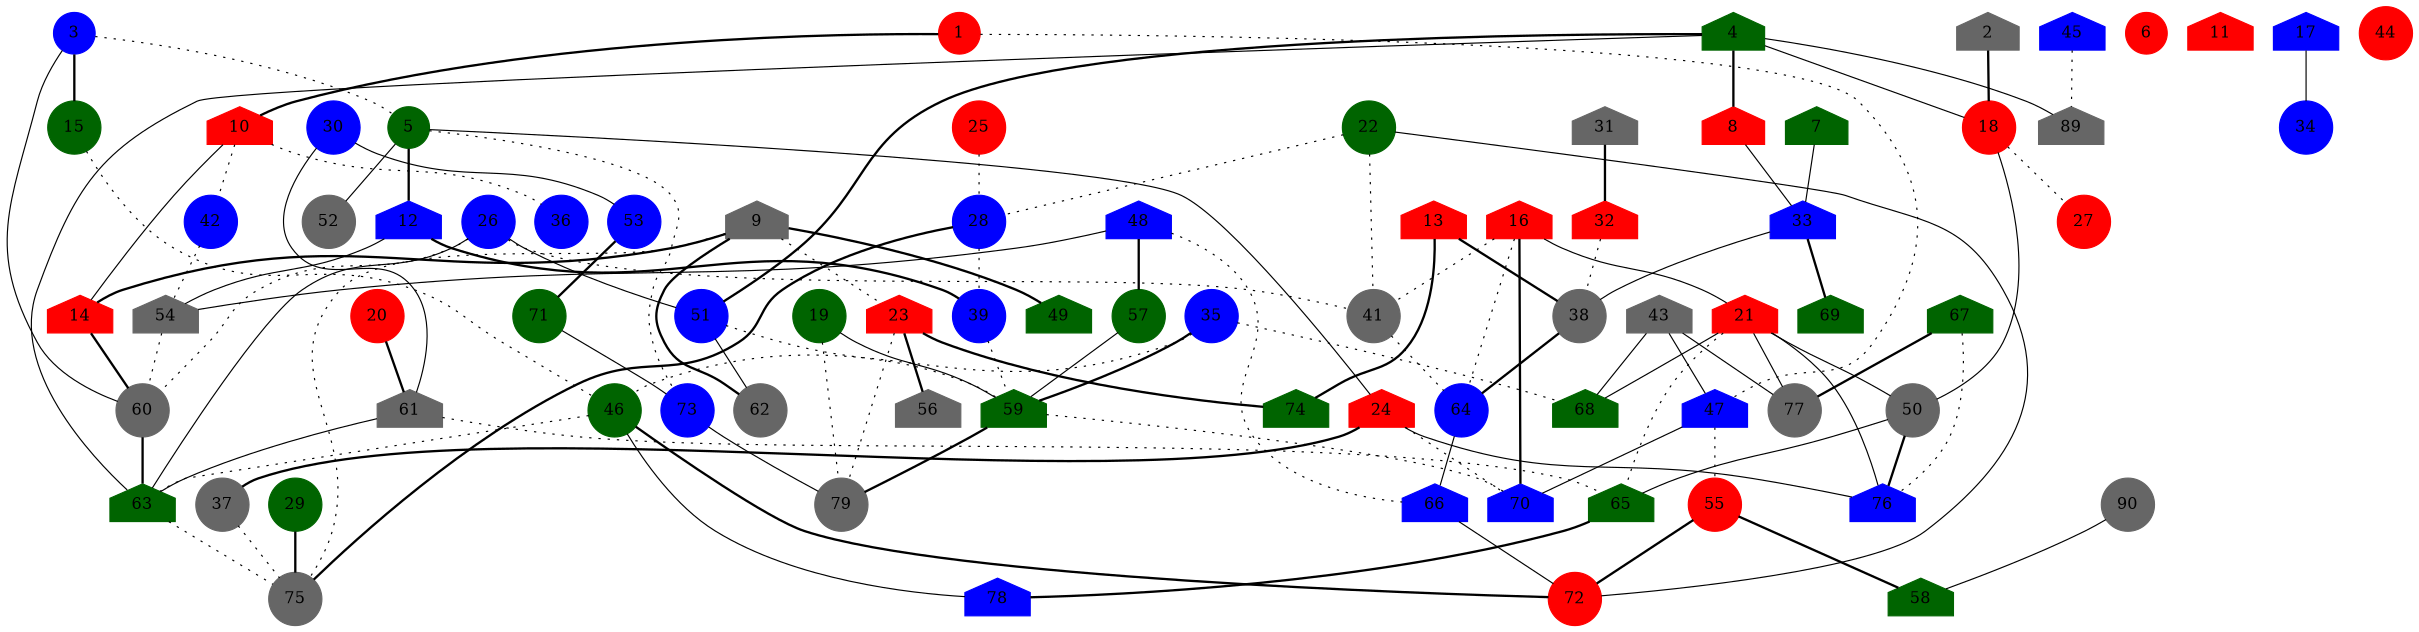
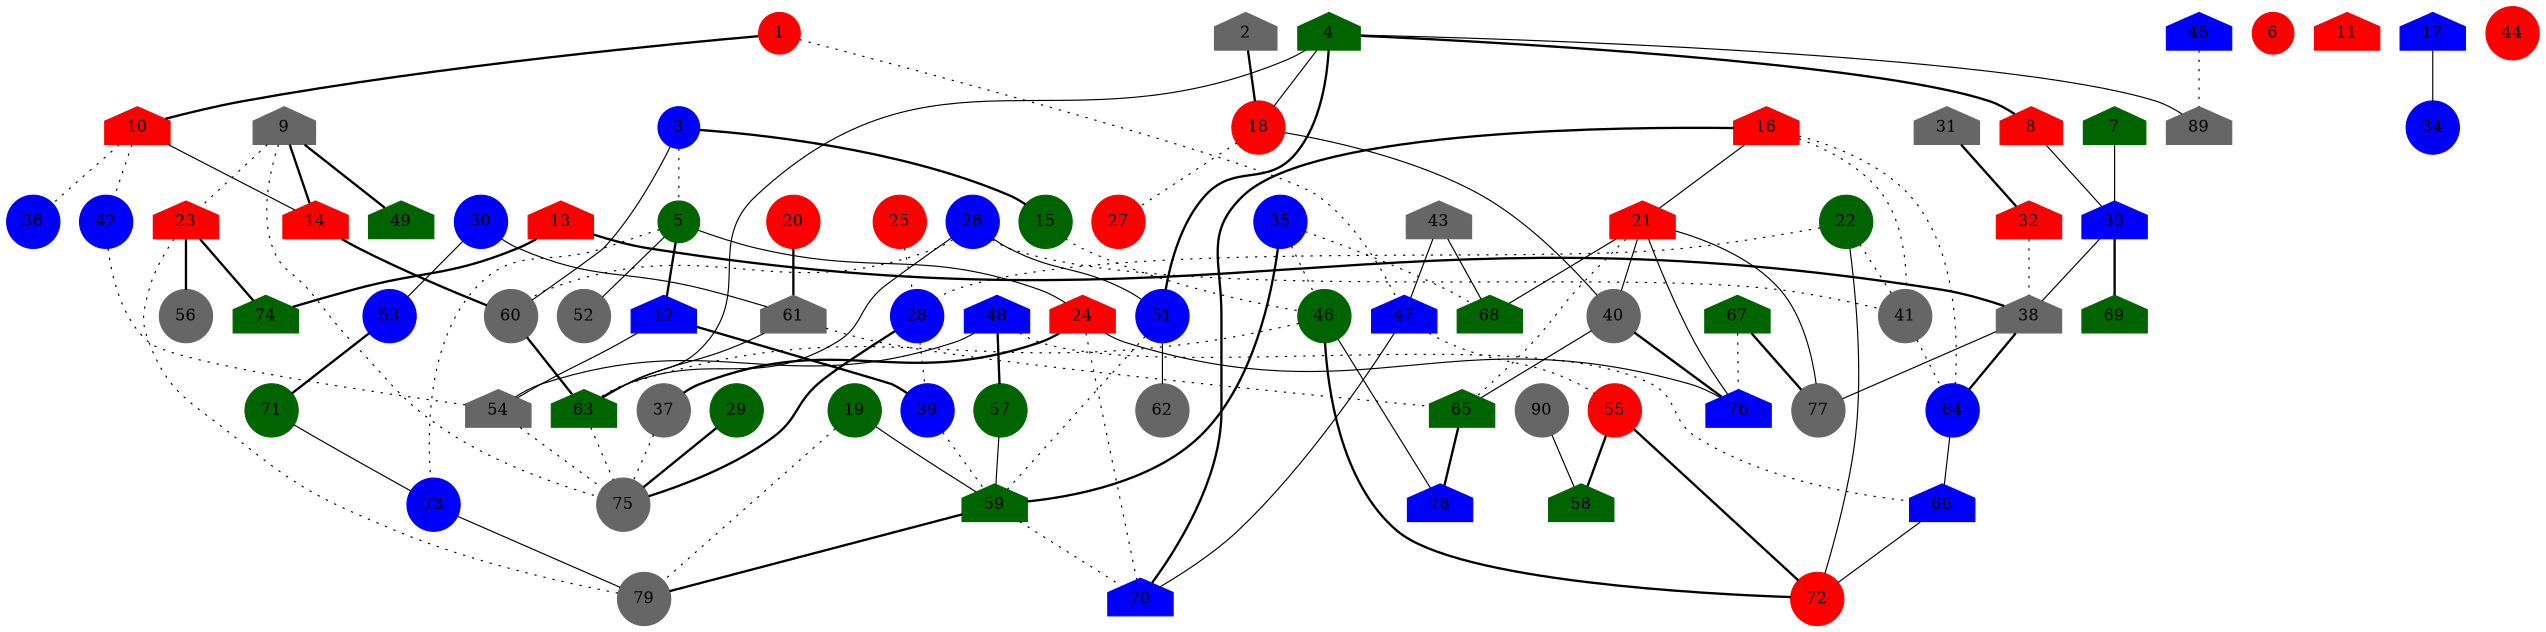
node "38": shape circle -> house
edge "9" -- "62": removed
edge "54" -- "60": now "54" -- "75"
edge "43" -- "77": now "38" -- "77"
node "56": shape house -> circle
node "50": label "50" -> "40"
